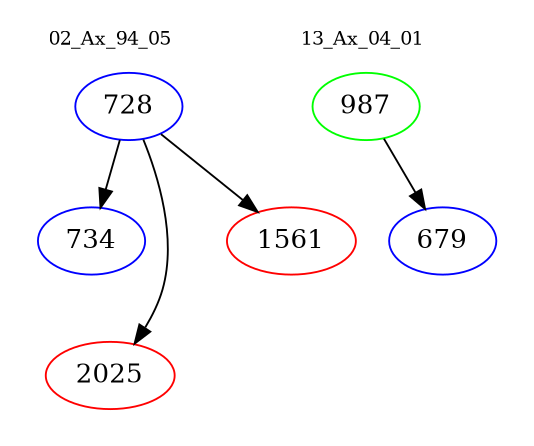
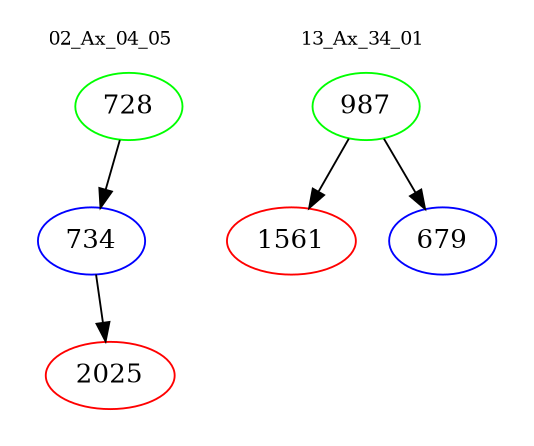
cluster "02_Ax_94_05": label "02_Ax_94_05" -> "02_Ax_04_05"
cluster "13_Ax_04_01": label "13_Ax_04_01" -> "13_Ax_34_01"
node "728": color blue -> green
edge "728" -> "1561": now "987" -> "1561"
edge "728" -> "2025": now "734" -> "2025"
